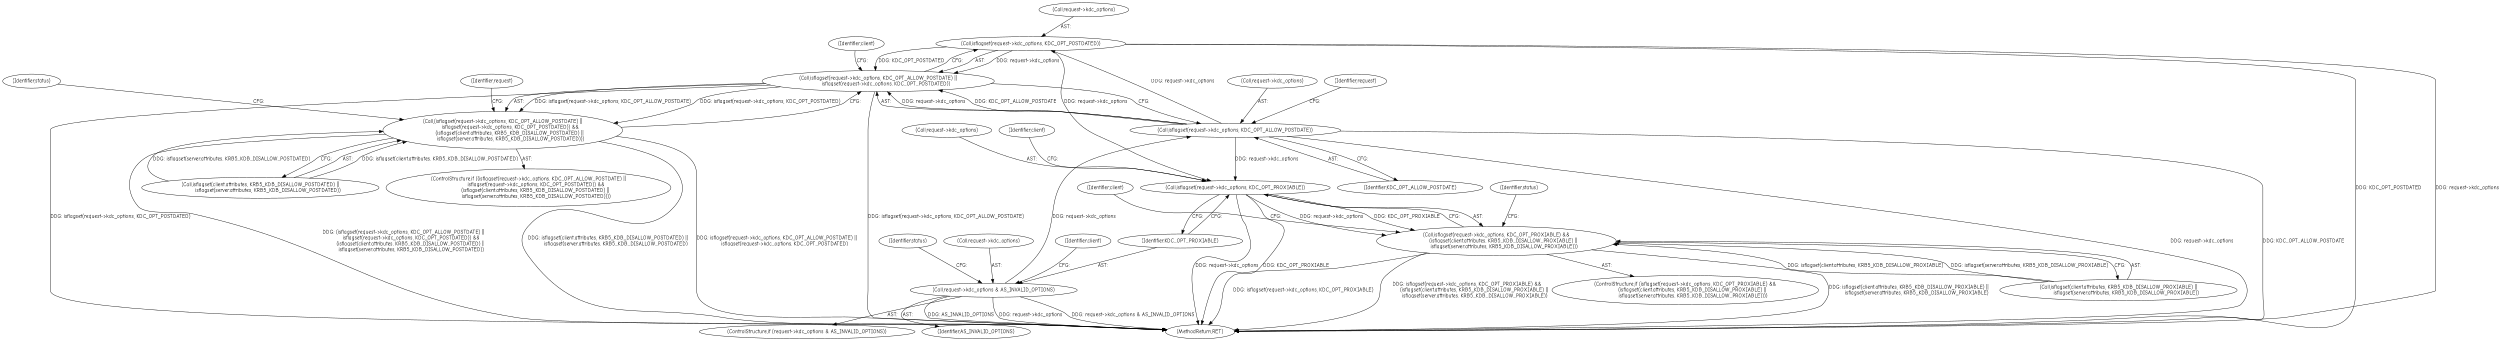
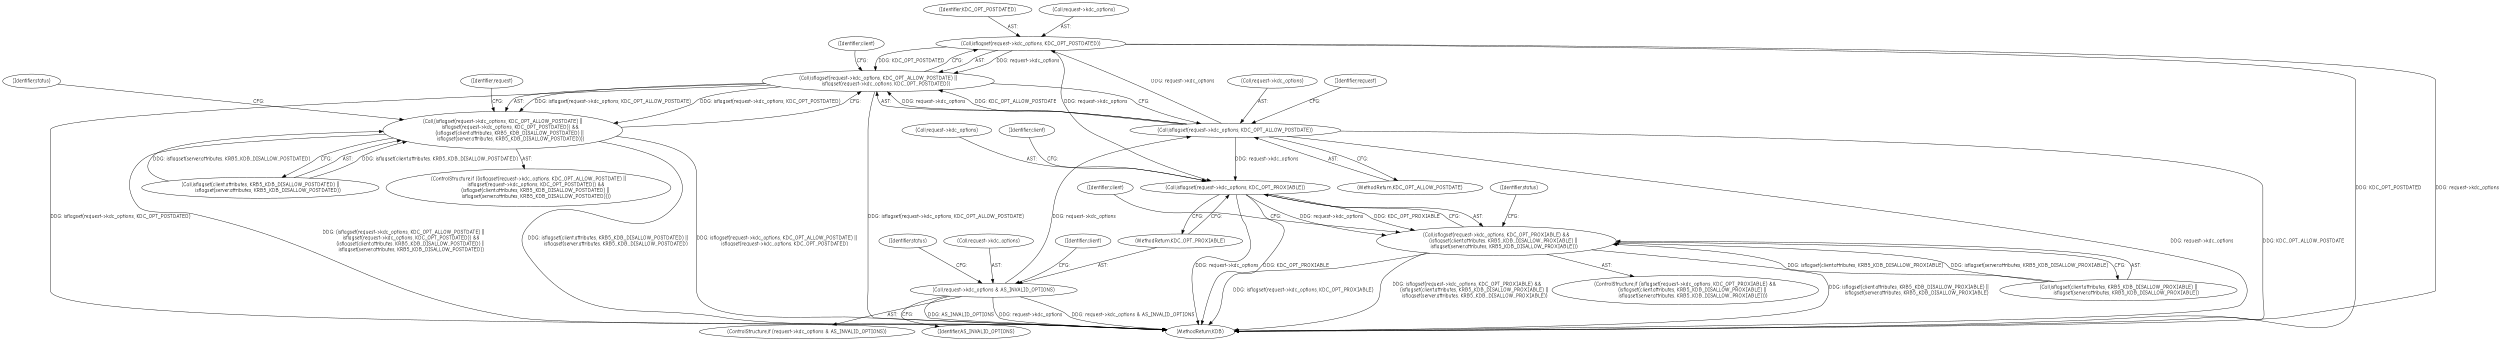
node "(Identifier,KDC_OPT_POSTDATED)": added
node "(Identifier,KDC_OPT_ALLOW_POSTDATE)": label "(Identifier,KDC_OPT_ALLOW_POSTDATE)" -> "(MethodReturn,KDC_OPT_ALLOW_POSTDATE)"
node "(Identifier,KDC_OPT_PROXIABLE)": label "(Identifier,KDC_OPT_PROXIABLE)" -> "(MethodReturn,KDC_OPT_PROXIABLE)"
edge "(Call,request->kdc_options & AS_INVALID_OPTIONS)" -> "(Identifier,AS_INVALID_OPTIONS)": label "AST: " -> "CFG: "
node "(MethodReturn,RET)": label "(MethodReturn,RET)" -> "(MethodReturn,KDB)"
